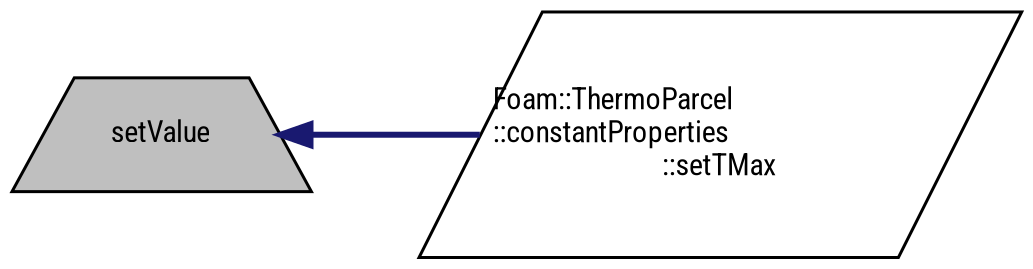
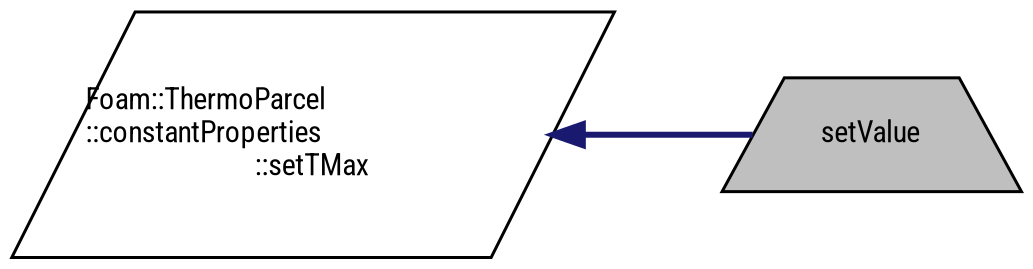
edge "Foam::ThermoParcel ::constantProperties ::setTMax" -> "setValue": reversed
